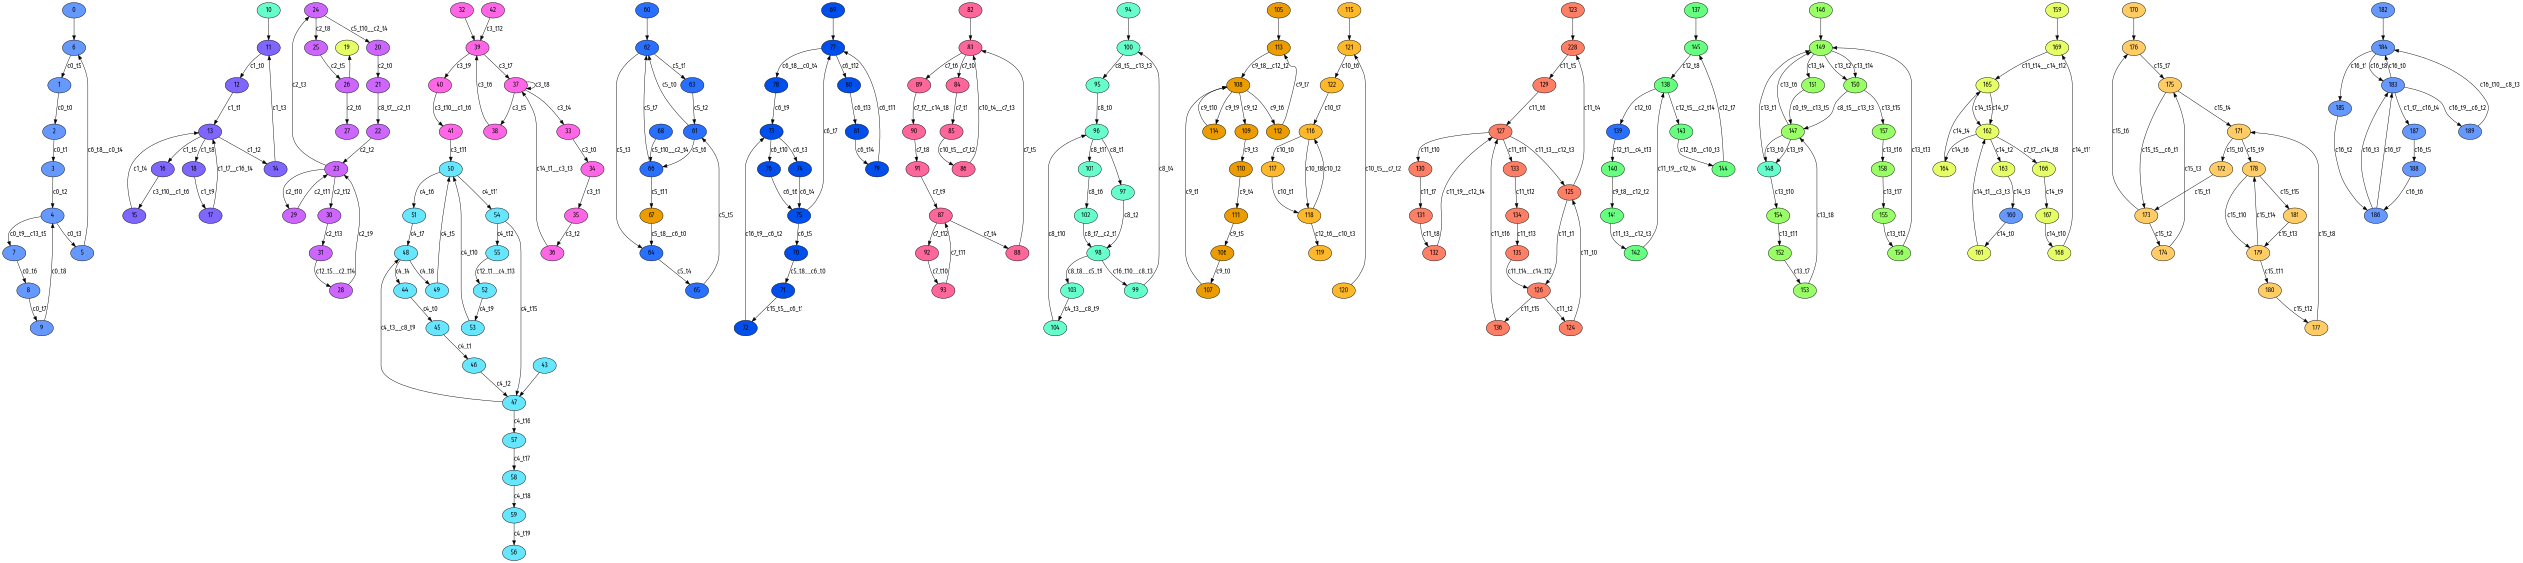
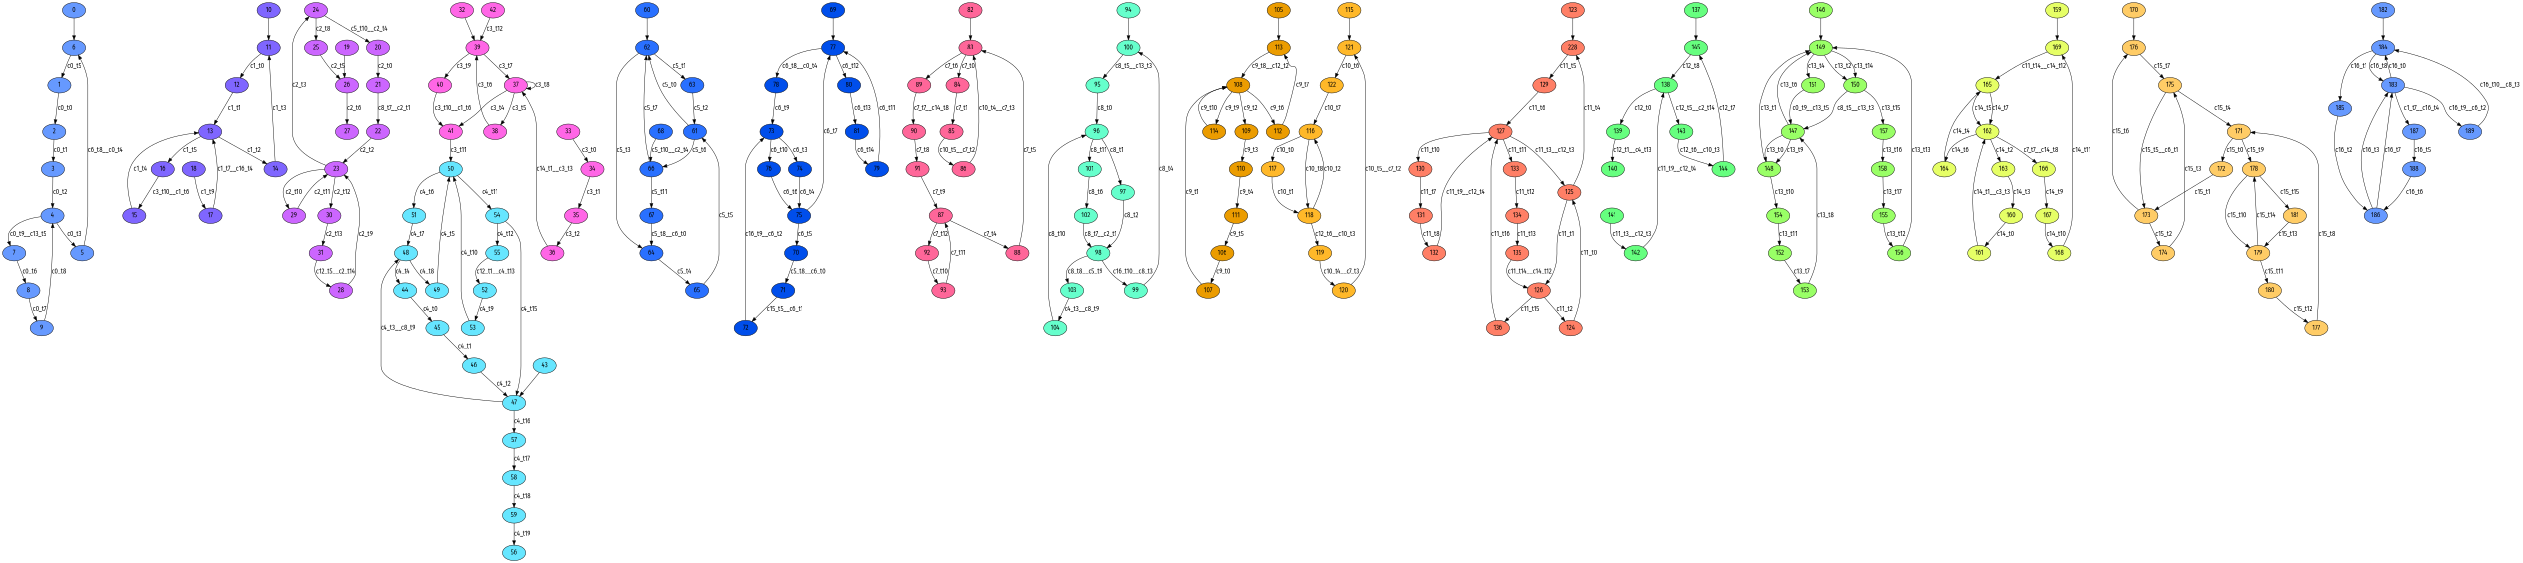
node "10": fillcolor #66ffcc -> #7f66ff
node "19": fillcolor #e6ff66 -> #cc66ff
edge "26" -> "19": reversed
edge "37" -> "33": now "37" -> "41"
node "139": fillcolor #2970ff -> #66ff7f
edge "13" -> "18": removed, label "c1_t8"
node "148": fillcolor #66ffcc -> #99ff66
edge "140" -> "141": removed, label "c9_t8__c12_t2"
node "67": fillcolor #eb9c00 -> #2970ff
node "160": fillcolor #6699ff -> #e6ff66
edge "119" -> "120": added, label "c10_t4__c7_t3"
